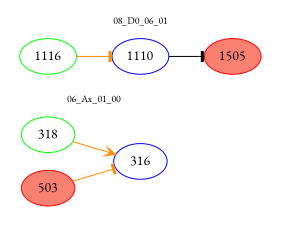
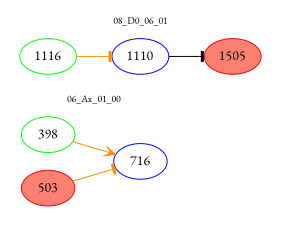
node "318": label "318" -> "398"
node "316": label "316" -> "716"
